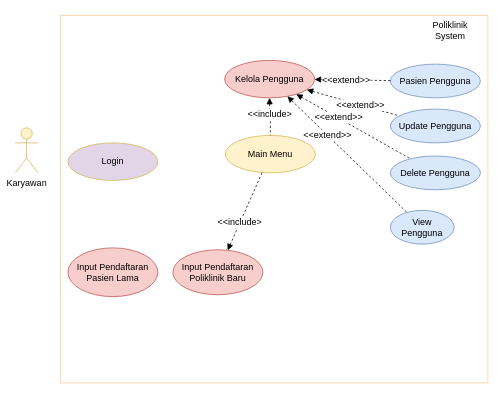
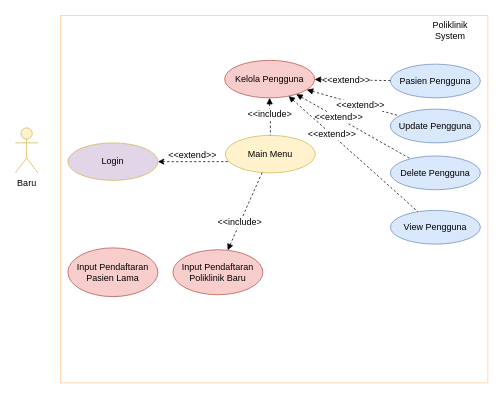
edge "Main Menu" -> "Login": added, label "<<extend>>"
node "Karyawan": label "Karyawan" -> "Baru"
node "View Pengguna": size 64x34 -> 90x34
